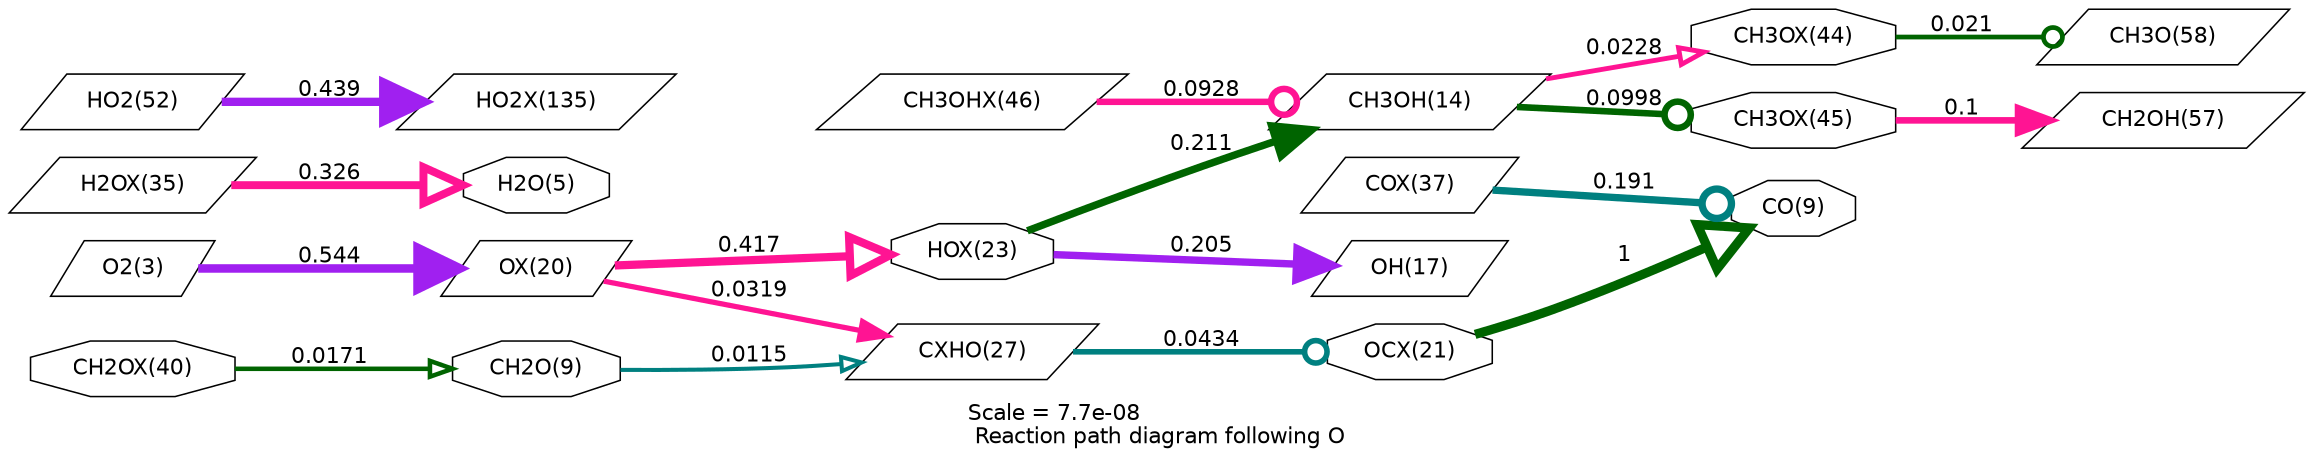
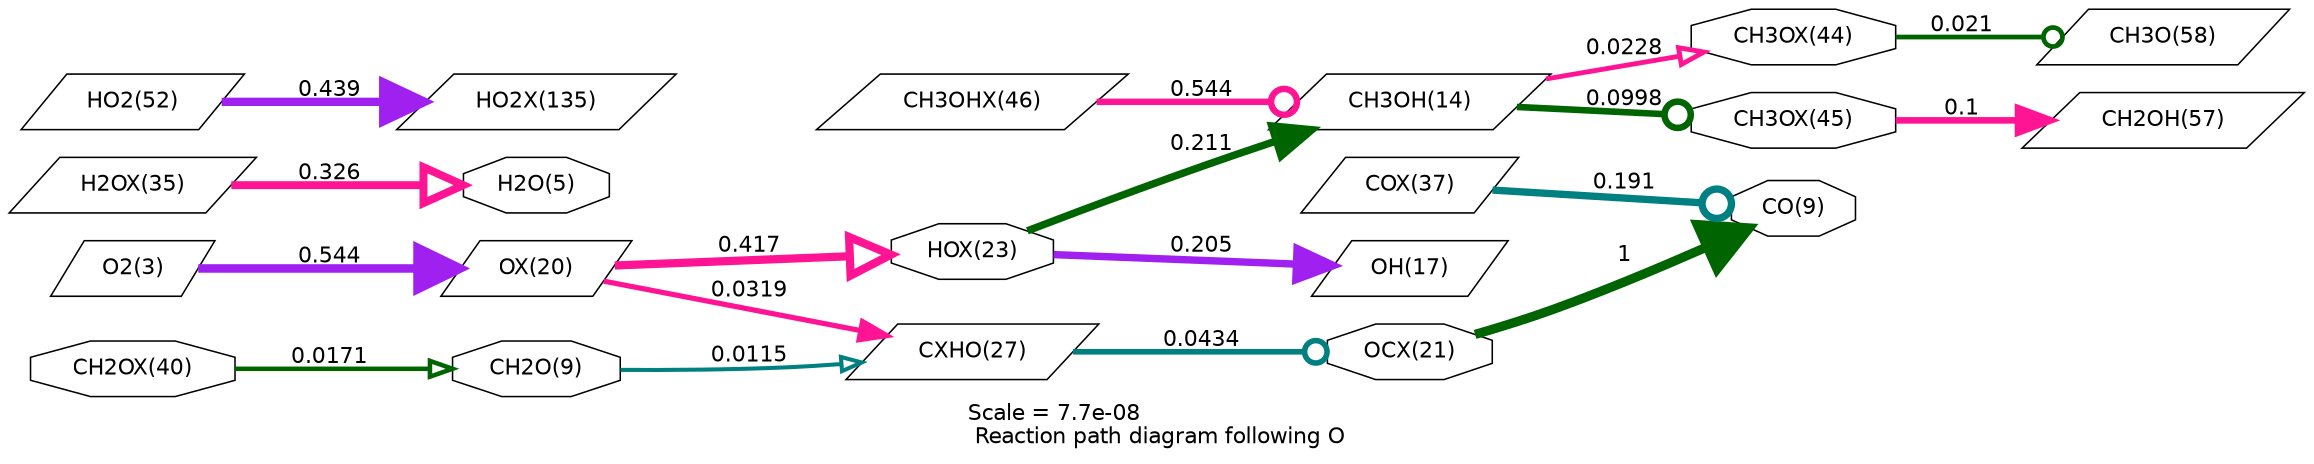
edge "CH3OHX(46)" -> "CH3OH(14)": label " 0.0928" -> " 0.544"
edge "OCX(21)" -> "CO(9)": arrowhead onormal -> normal
